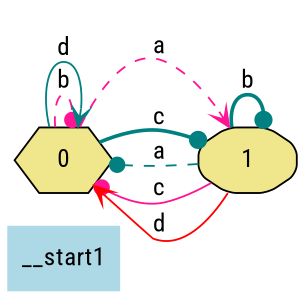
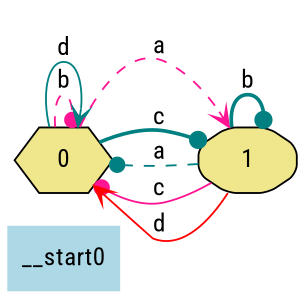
node "__start1": label "__start1" -> "__start0"
